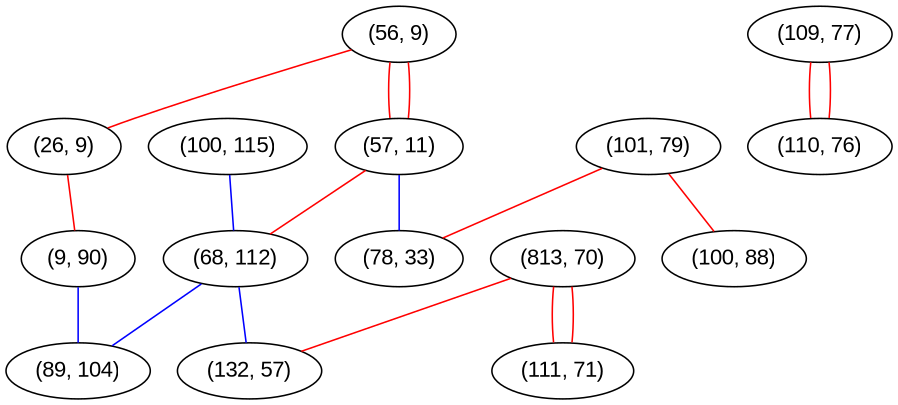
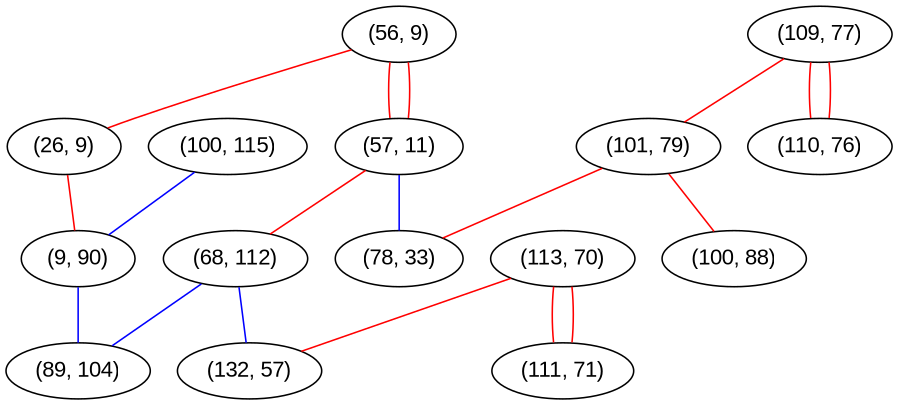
edge "(109, 77)" -- "(101, 79)": added
edge "(100, 115)" -- "(68, 112)": now "(100, 115)" -- "(9, 90)"
node "(813, 70)": label "(813, 70)" -> "(113, 70)"
